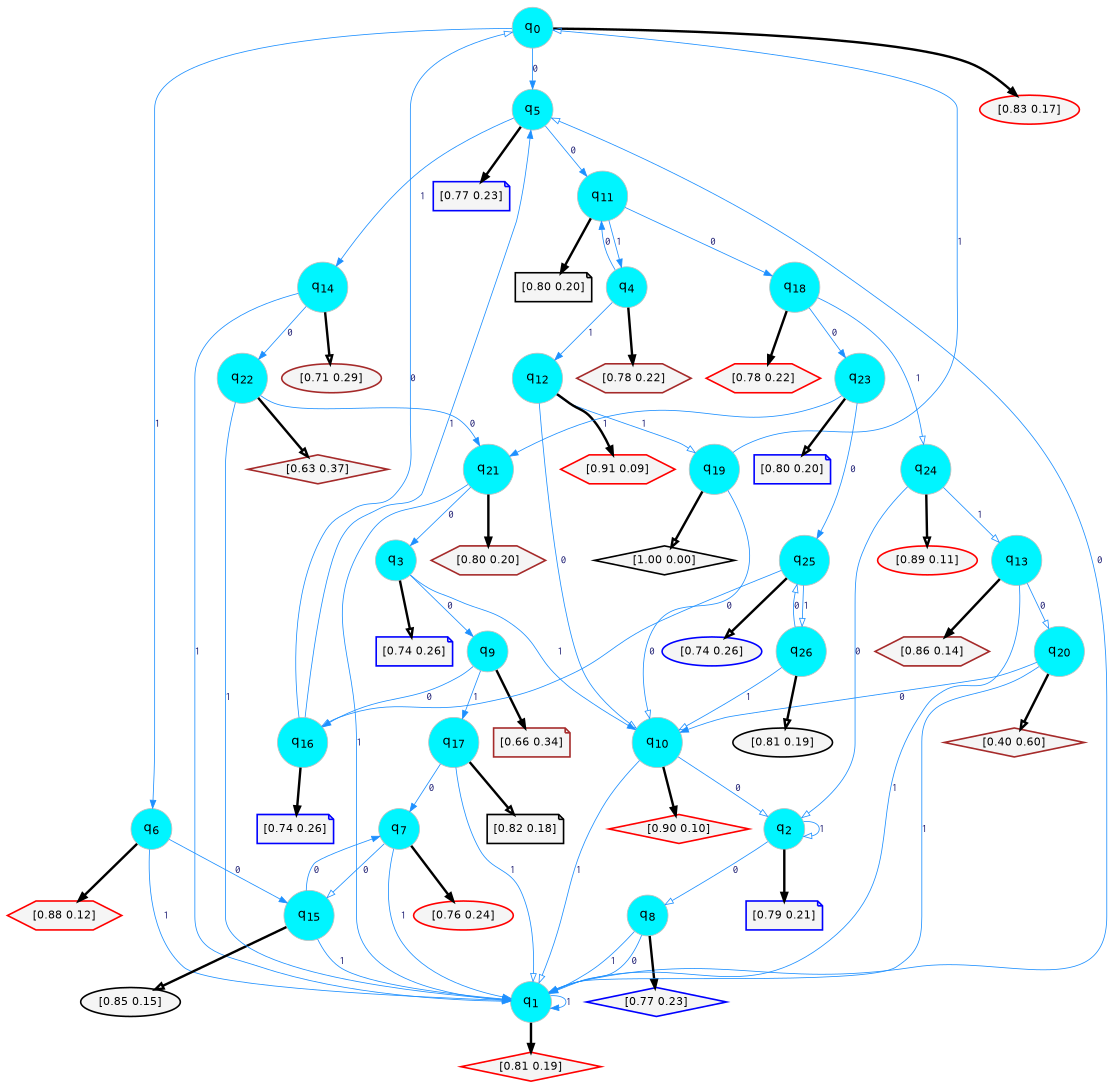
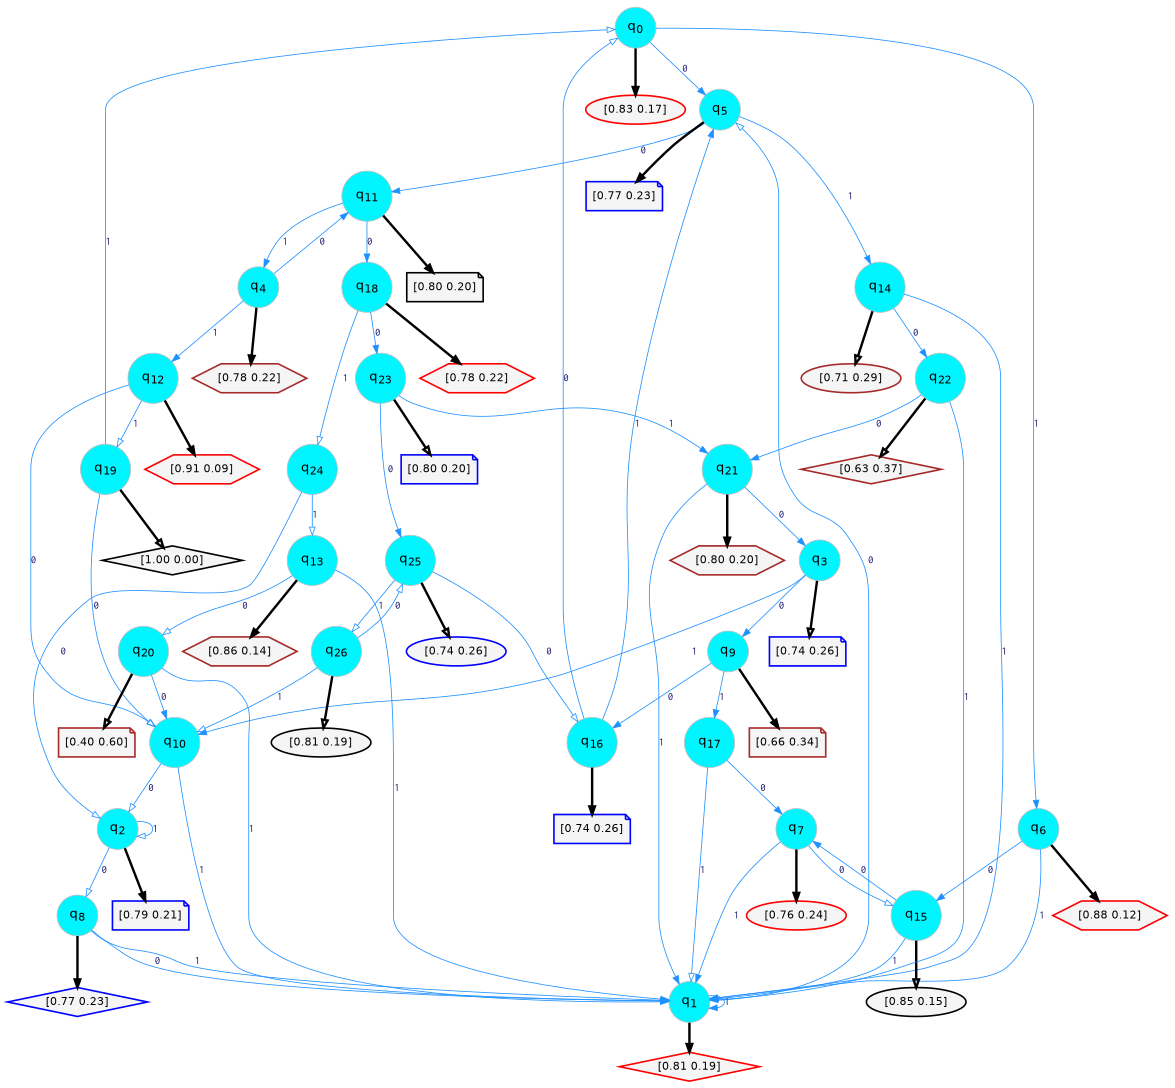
node "[0.89 0.11]": removed
node "[0.40 0.60]": shape diamond -> note
node "[0.82 0.18]": removed
node "[0.90 0.10]": removed
